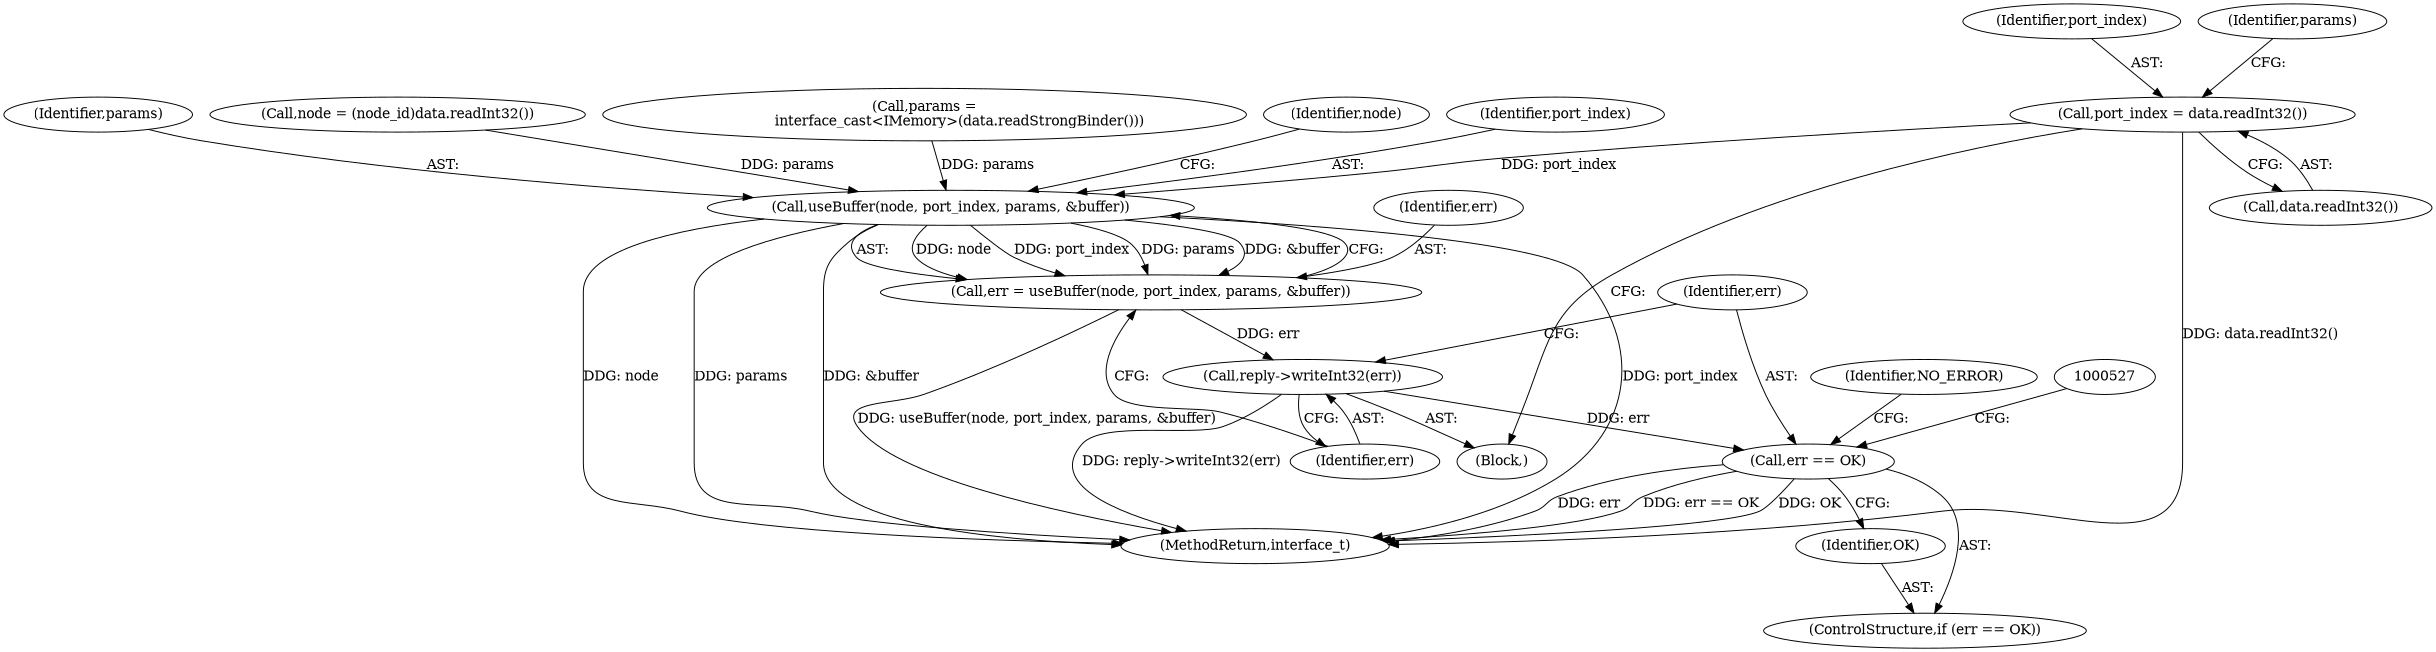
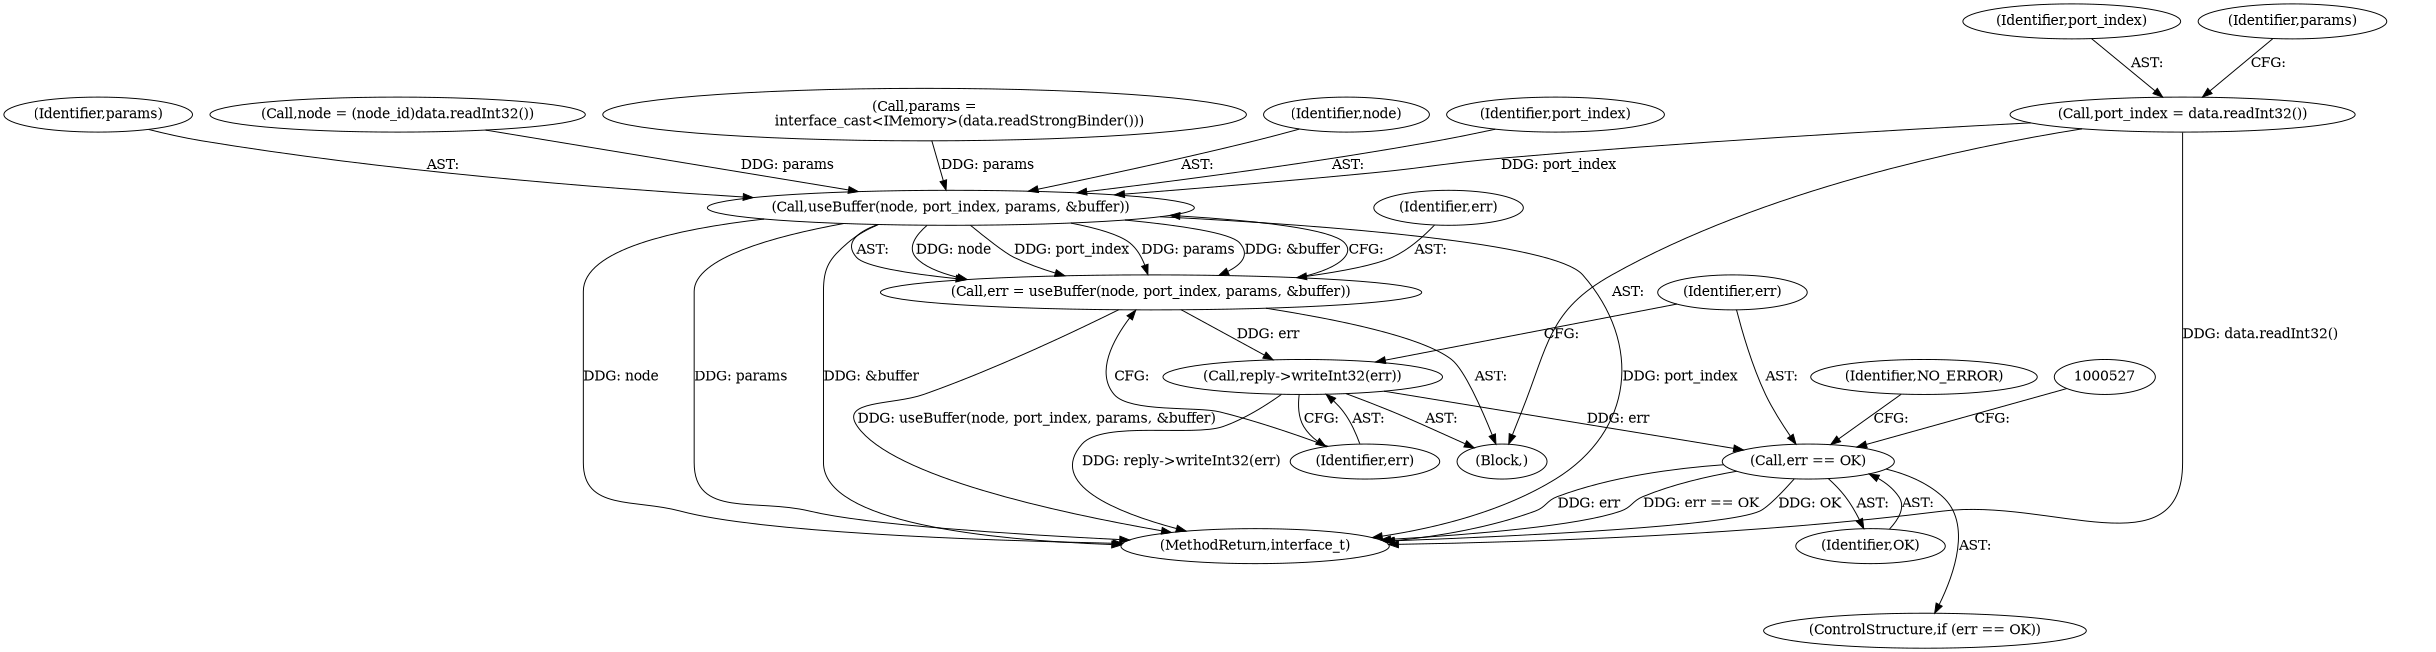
edge "(Identifier,node)" -> "(Call,useBuffer(node, port_index, params, &buffer))": label "CFG: " -> "AST: "
node "(Call,data.readInt32())": removed
edge "(Call,port_index = data.readInt32())" -> "(Block,)": label "CFG: " -> "AST: "
edge "(Call,err = useBuffer(node, port_index, params, &buffer))" -> "(Block,)": added, label "AST:"
edge "(Call,err == OK)" -> "(Identifier,OK)": label "CFG: " -> "AST: "
edge "(Identifier,OK)" -> "(ControlStructure,if (err == OK))": now "(Identifier,OK)" -> "(Call,err == OK)"
